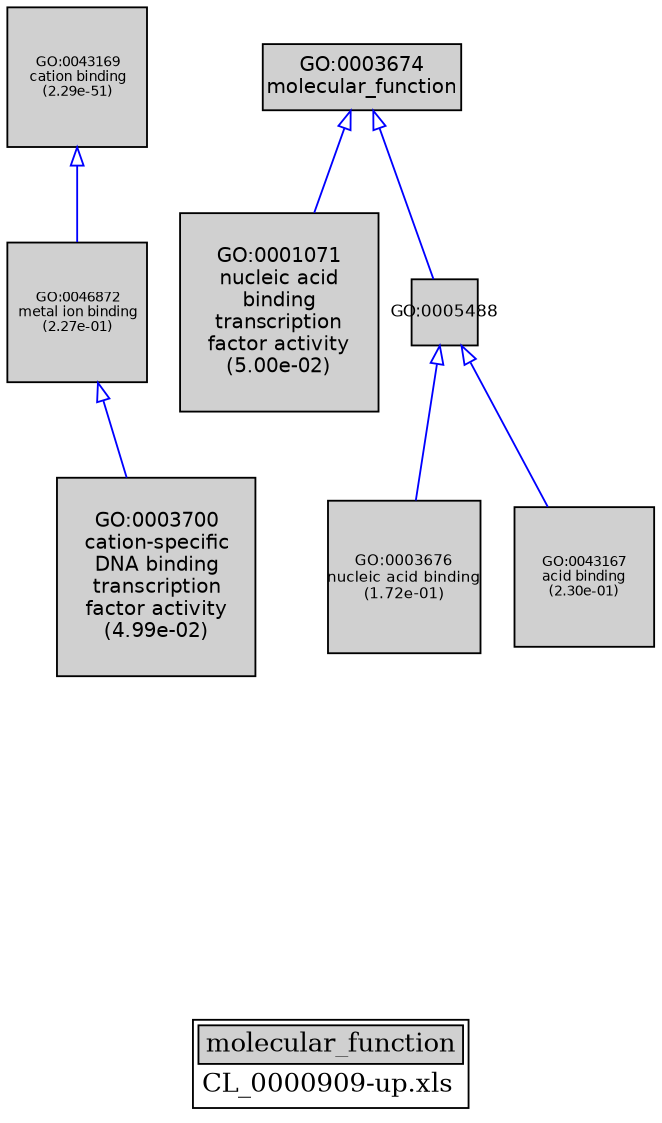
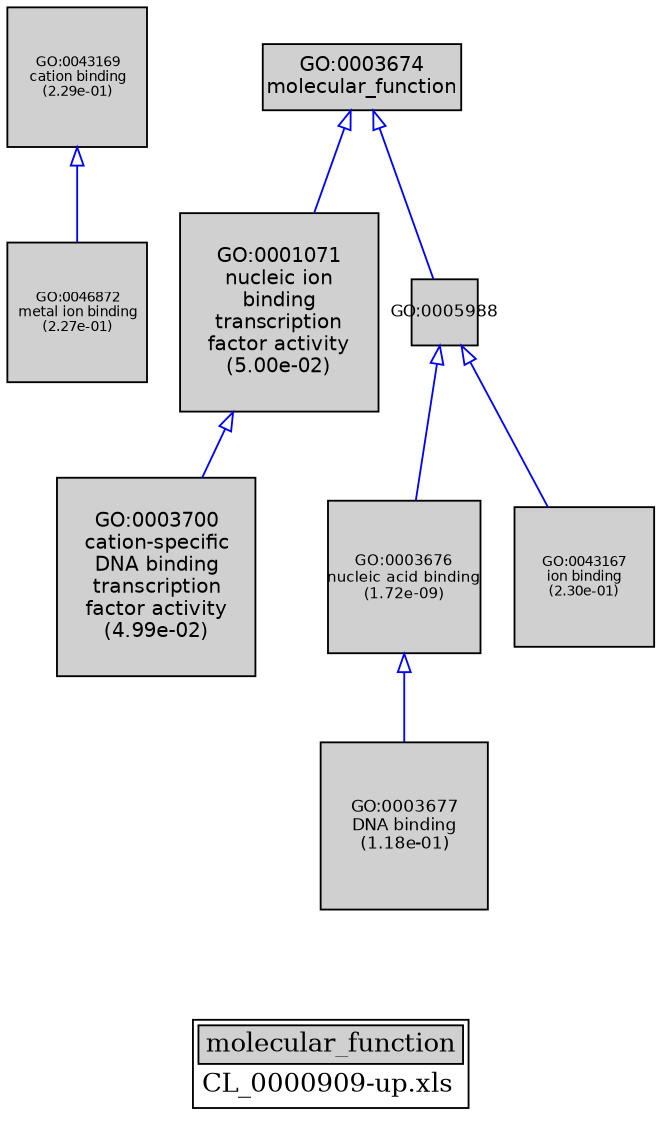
node "GO:0043169": text "(2.29e-51)" -> "(2.29e-01)"
node "GO:0001071": text "nucleic acid" -> "nucleic ion"
node "GO:0005488": label "GO:0005488" -> "GO:0005988"
edge "GO:0003700" -> "GO:0046872": now "GO:0003700" -> "GO:0001071"
node "GO:0043167": text "acid binding" -> "ion binding"
node "GO:0003676": text "(1.72e-01)" -> "(1.72e-09)"
node "GO:0003677": added
